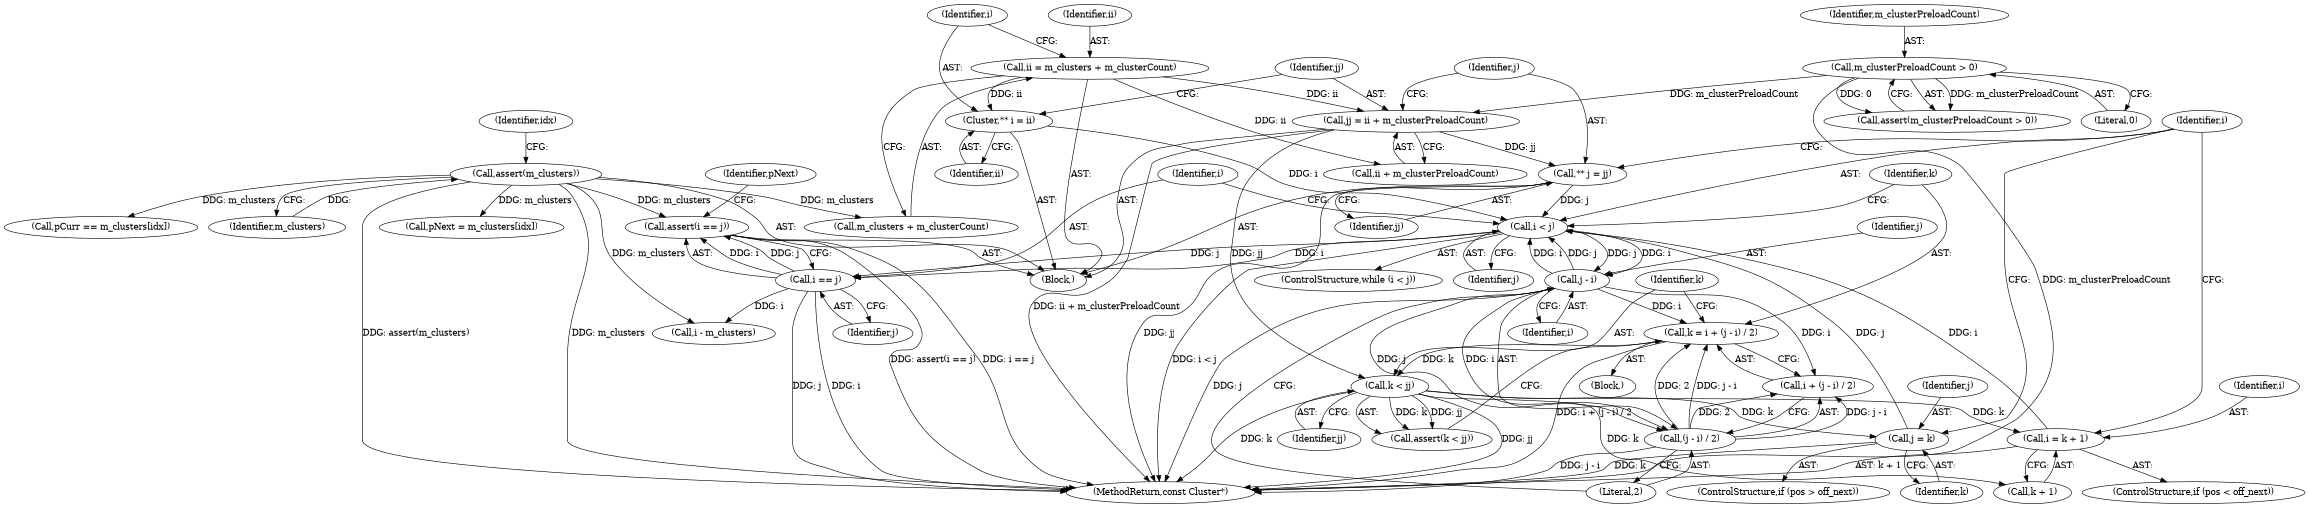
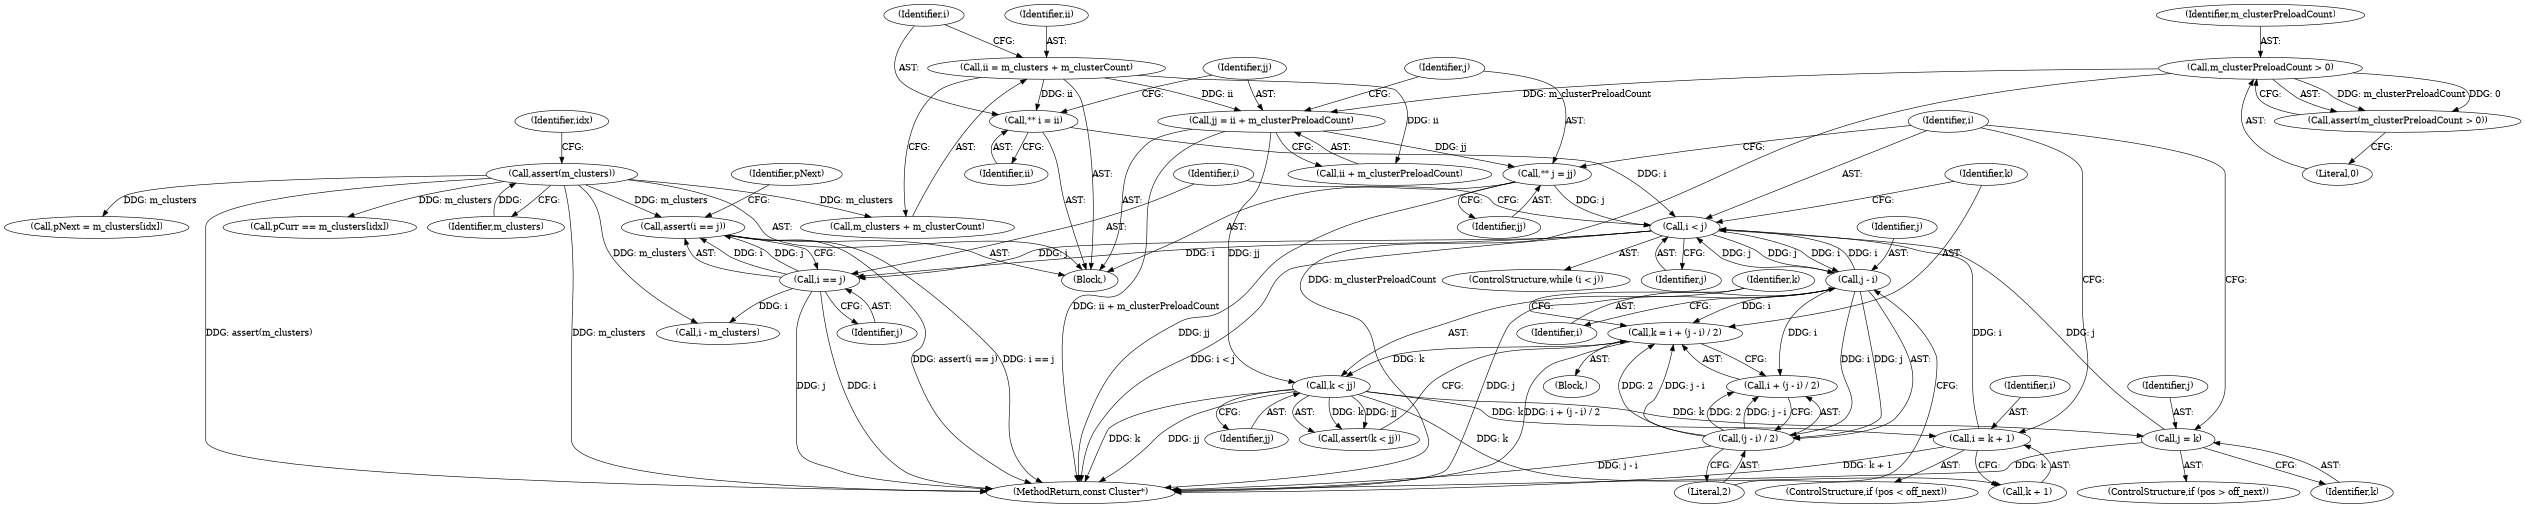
edge "(Call,m_clusterPreloadCount > 0)" -> "(Literal,0)": now "(Call,assert(m_clusterPreloadCount > 0))" -> "(Literal,0)"
node "(Cluster,** i = ii)": label "(Cluster,** i = ii)" -> "(Call,** i = ii)"
edge "(Call,i = k + 1)" -> "(MethodReturn,const Cluster*)": label "AST: k + 1" -> "DDG: k + 1"
